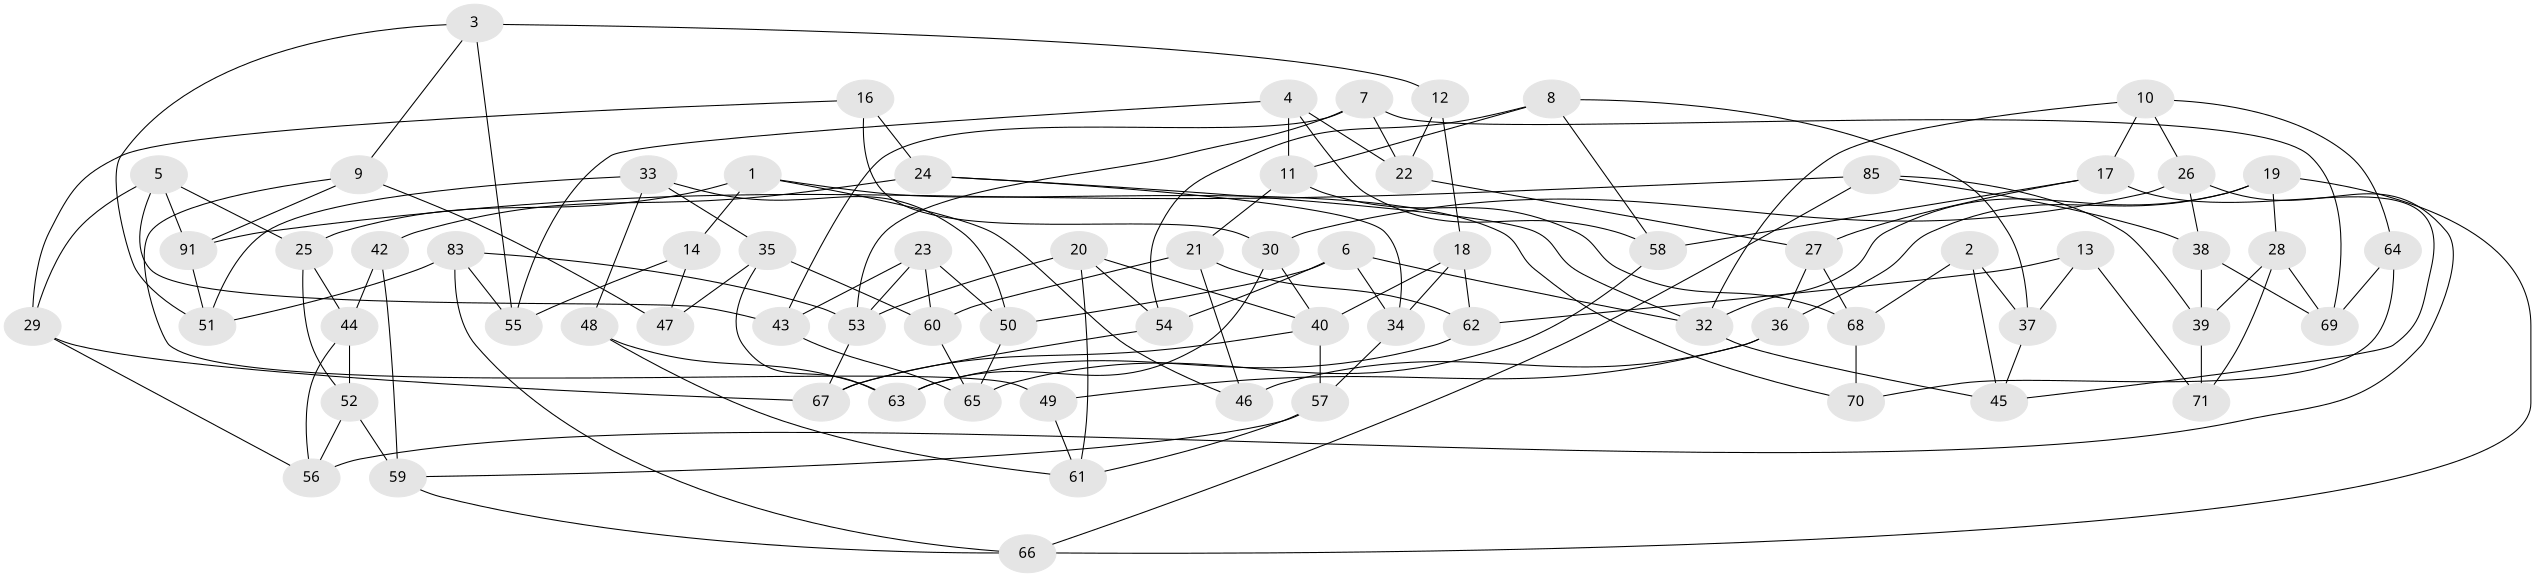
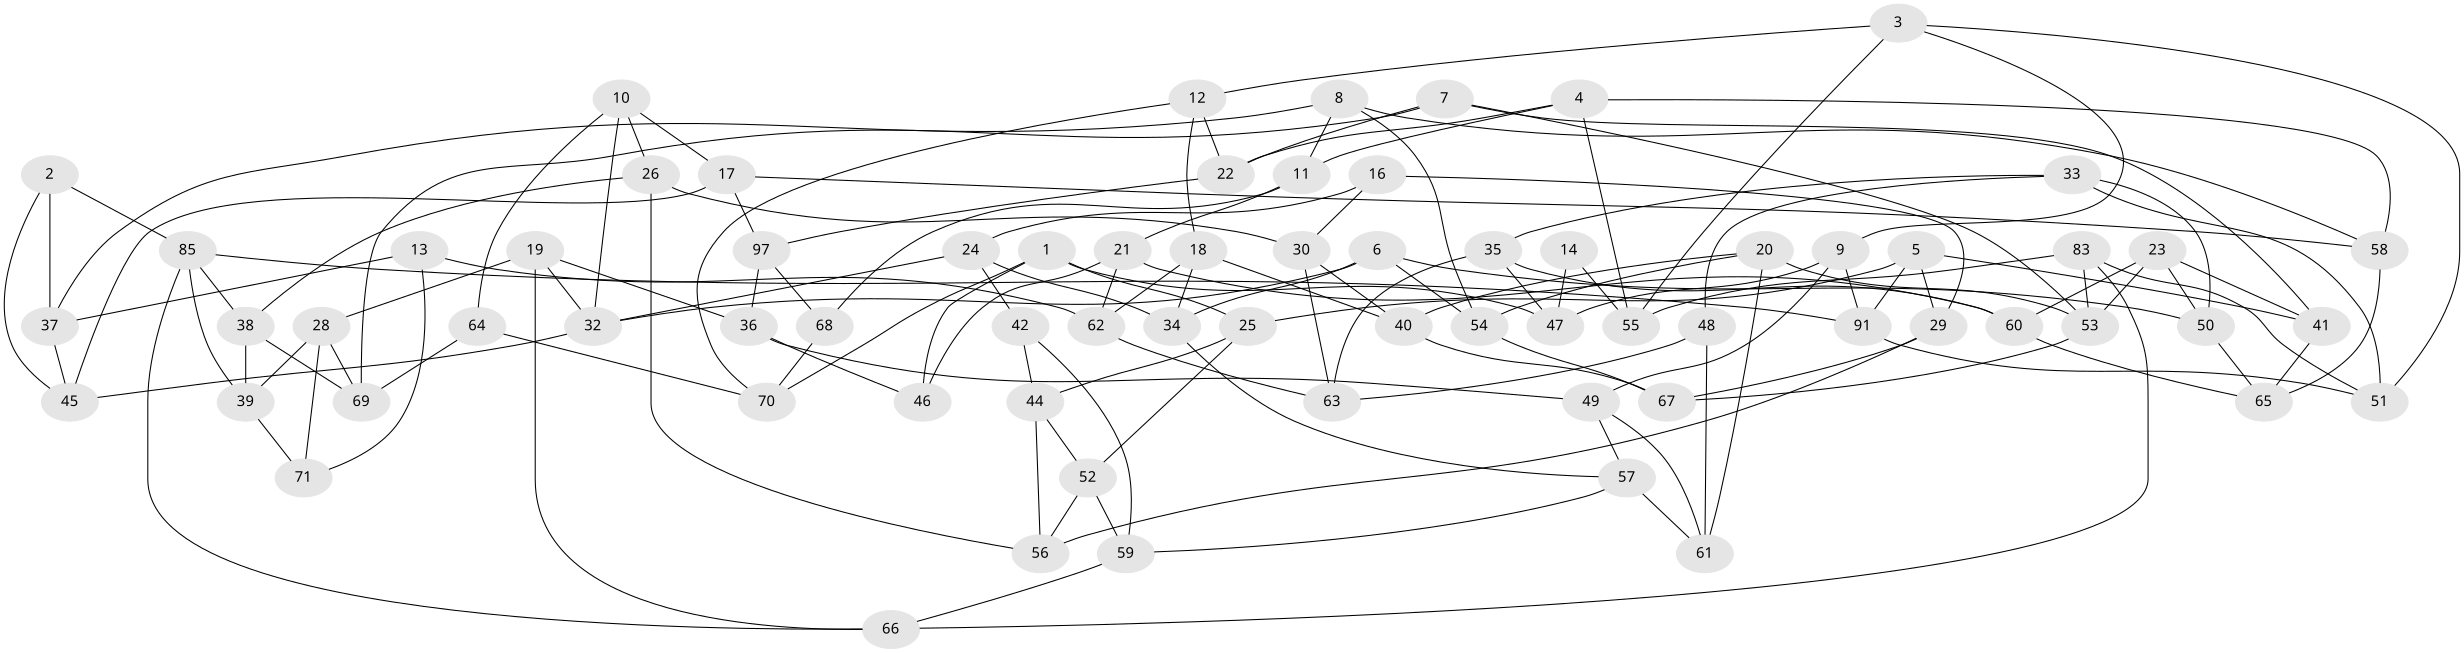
edge "12" -- "70": added
edge "1" -- "14": now "1" -- "47"
node "27": label "27" -> "97"
edge "2" -- "68": now "2" -- "85"
node "43": label "43" -> "41"
edge "40" -- "57": now "49" -- "57"
